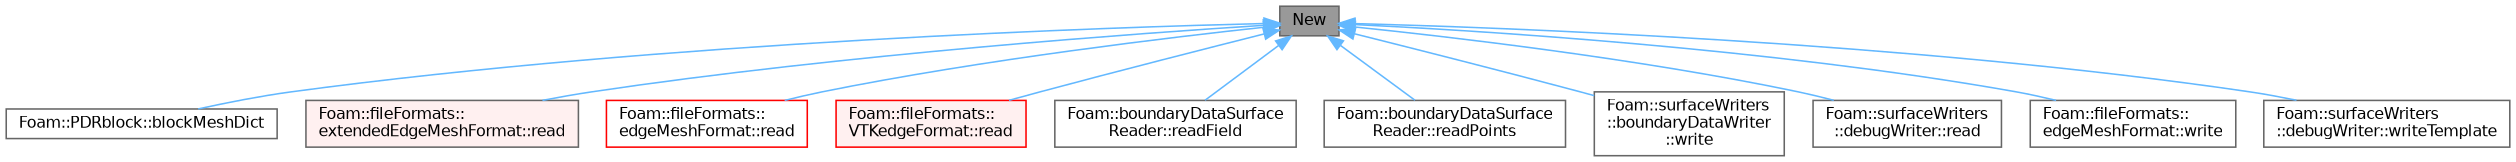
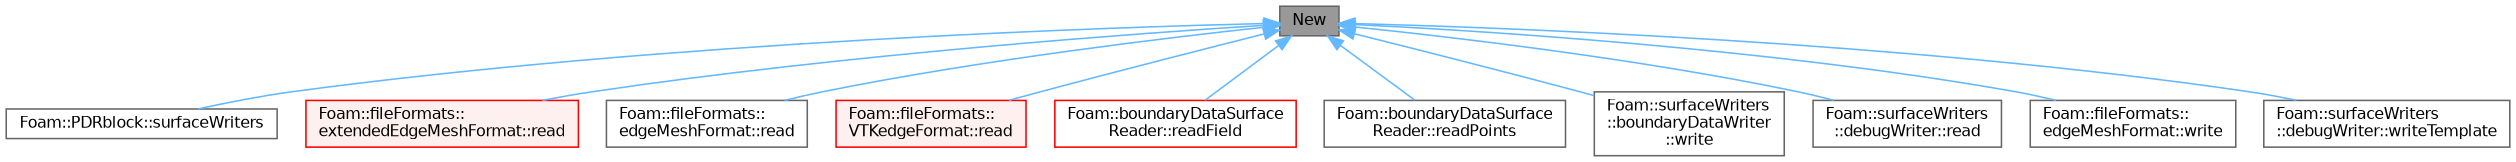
node "Foam::PDRblock::blockMeshDict": label "Foam::PDRblock::blockMeshDict" -> "Foam::PDRblock::surfaceWriters"
node "Foam::fileFormats:: extendedEdgeMeshFormat::read": color grey40 -> red
node "Foam::fileFormats:: edgeMeshFormat::read": color red -> grey40
node "Foam::boundaryDataSurface Reader::readField": color grey40 -> red
